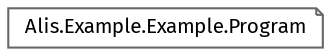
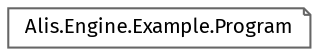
node "Alis.Example.Example.Program": label "Alis.Example.Example.Program" -> "Alis.Engine.Example.Program"
